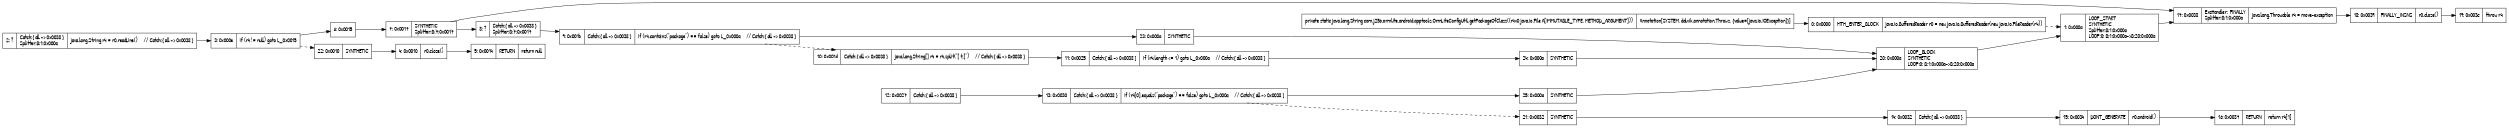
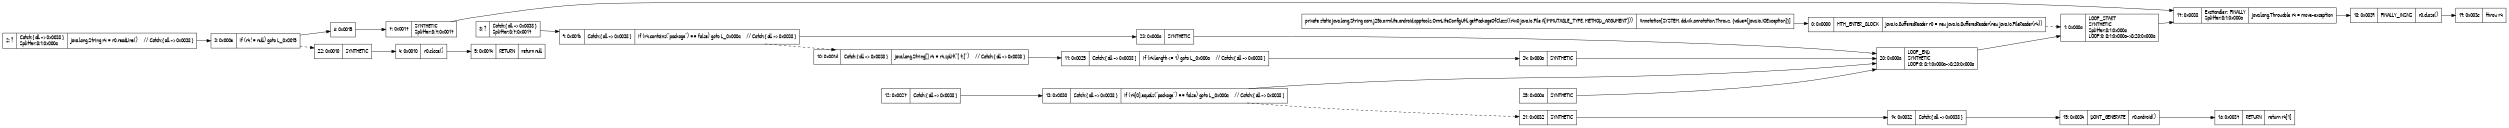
edge "7: 0x0017" -> "8: ?": removed
node "20: 0x000a": text "LOOP_BLOCK" -> "LOOP_END"
edge "13: 0x0030" -> "25: 0x000a": now "13: 0x0030" -> "20: 0x000a"
